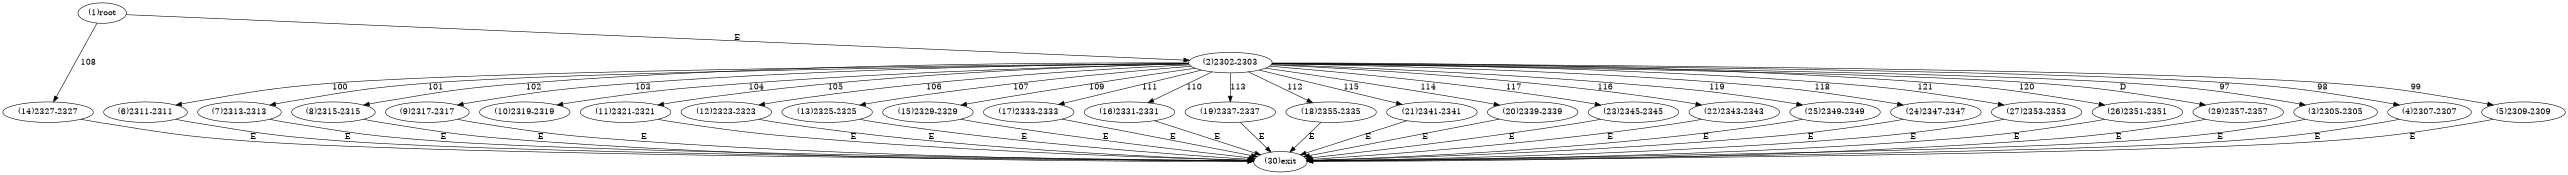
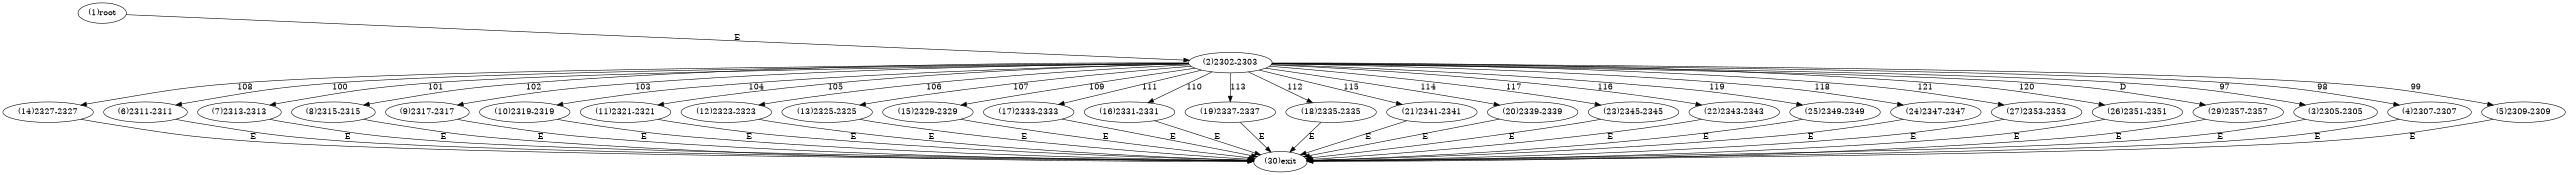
edge "(1)root" -> "(14)2327-2327": now "(2)2302-2303" -> "(14)2327-2327"
node "(18)2355-2335": label "(18)2355-2335" -> "(18)2335-2335"
edge "(10)2319-2319" -> "(30)exit": added, label "E"
